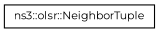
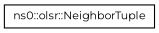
node "ns3::olsr::NeighborTuple": label "ns3::olsr::NeighborTuple" -> "ns0::olsr::NeighborTuple"
